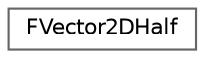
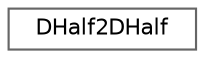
node "FVector2DHalf": label "FVector2DHalf" -> "DHalf2DHalf"
